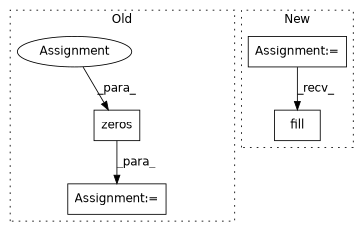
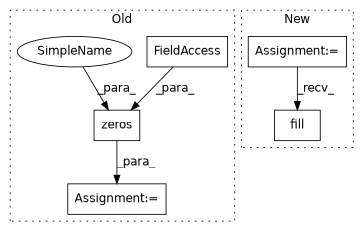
node "Assignment": label "Assignment" -> "SimpleName"
node "FieldAccess": added
